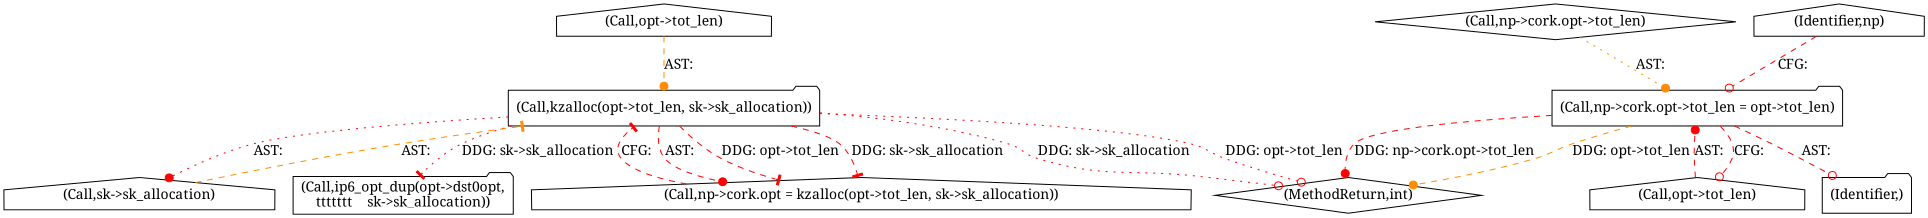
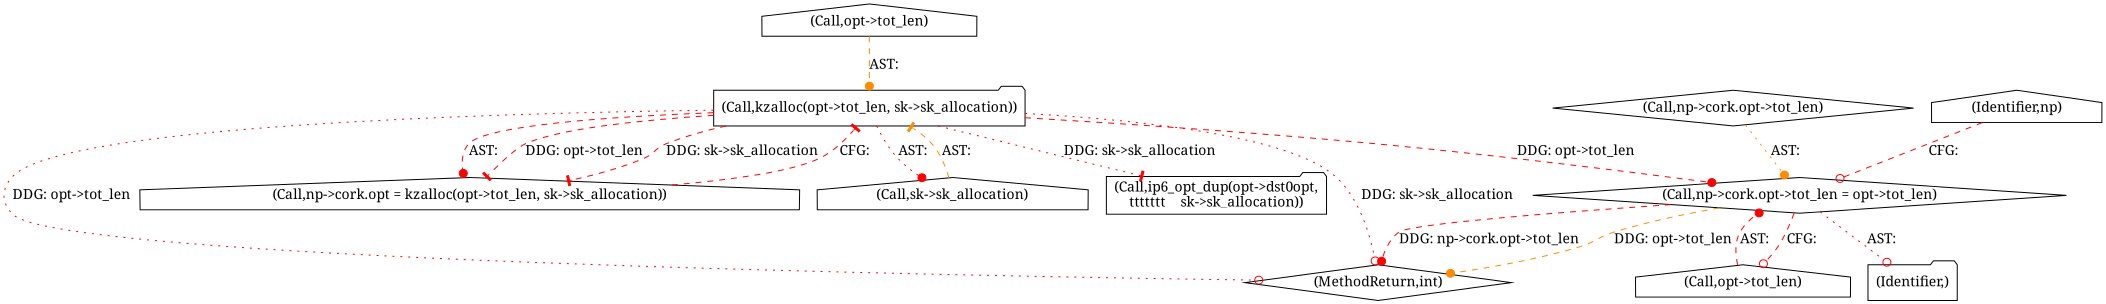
node "(Call,np->cork.opt->tot_len = opt->tot_len)": shape folder -> diamond
edge "(Call,kzalloc(opt->tot_len, sk->sk_allocation))" -> "(Call,np->cork.opt->tot_len = opt->tot_len)": added, label "DDG: opt->tot_len"
edge "(Call,np->cork.opt->tot_len = opt->tot_len)" -> "(Identifier,)": style dashed -> dotted
